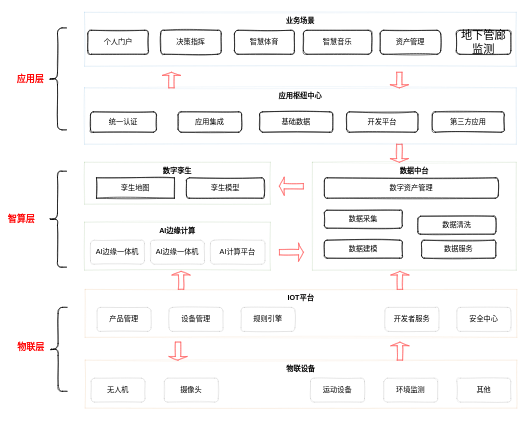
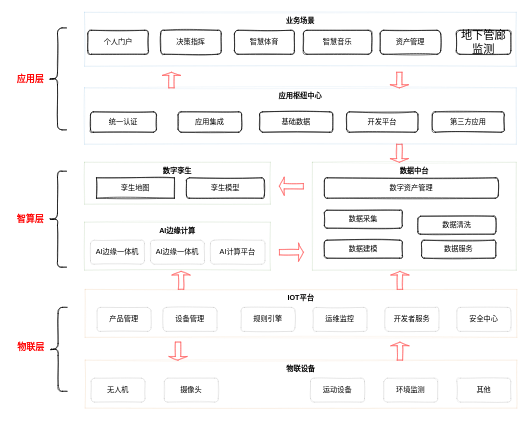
node "智算层": moved (21, 219) -> (30, 219)
node "设备管理": moved (196, 320) -> (190, 320)
node "运维监控": added
